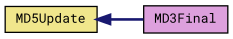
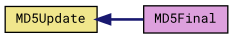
node "MD3Final": label "MD3Final" -> "MD5Final"
